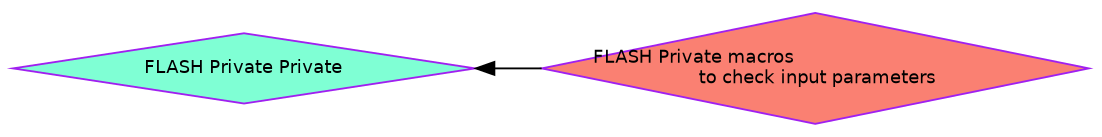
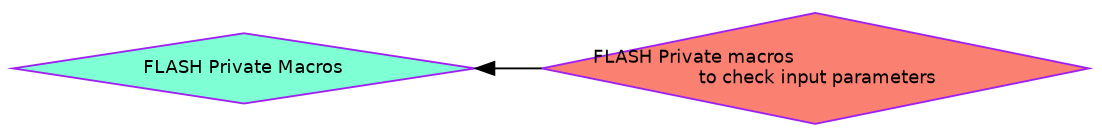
node "FLASH Private Private": label "FLASH Private Private" -> "FLASH Private Macros"
